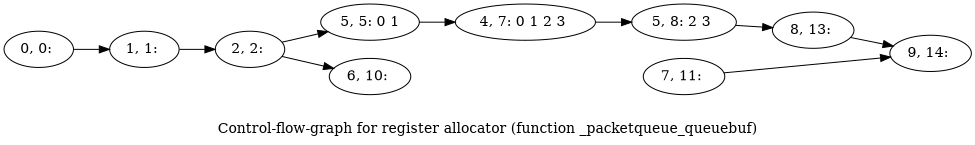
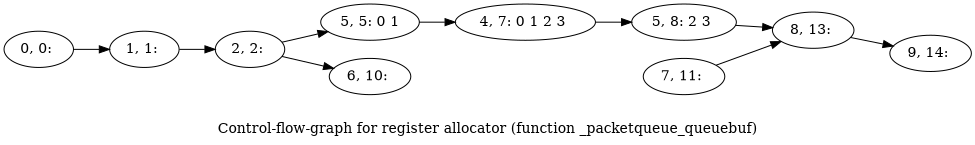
edge "7, 11:" -> "9, 14:": now "7, 11:" -> "8, 13:"
